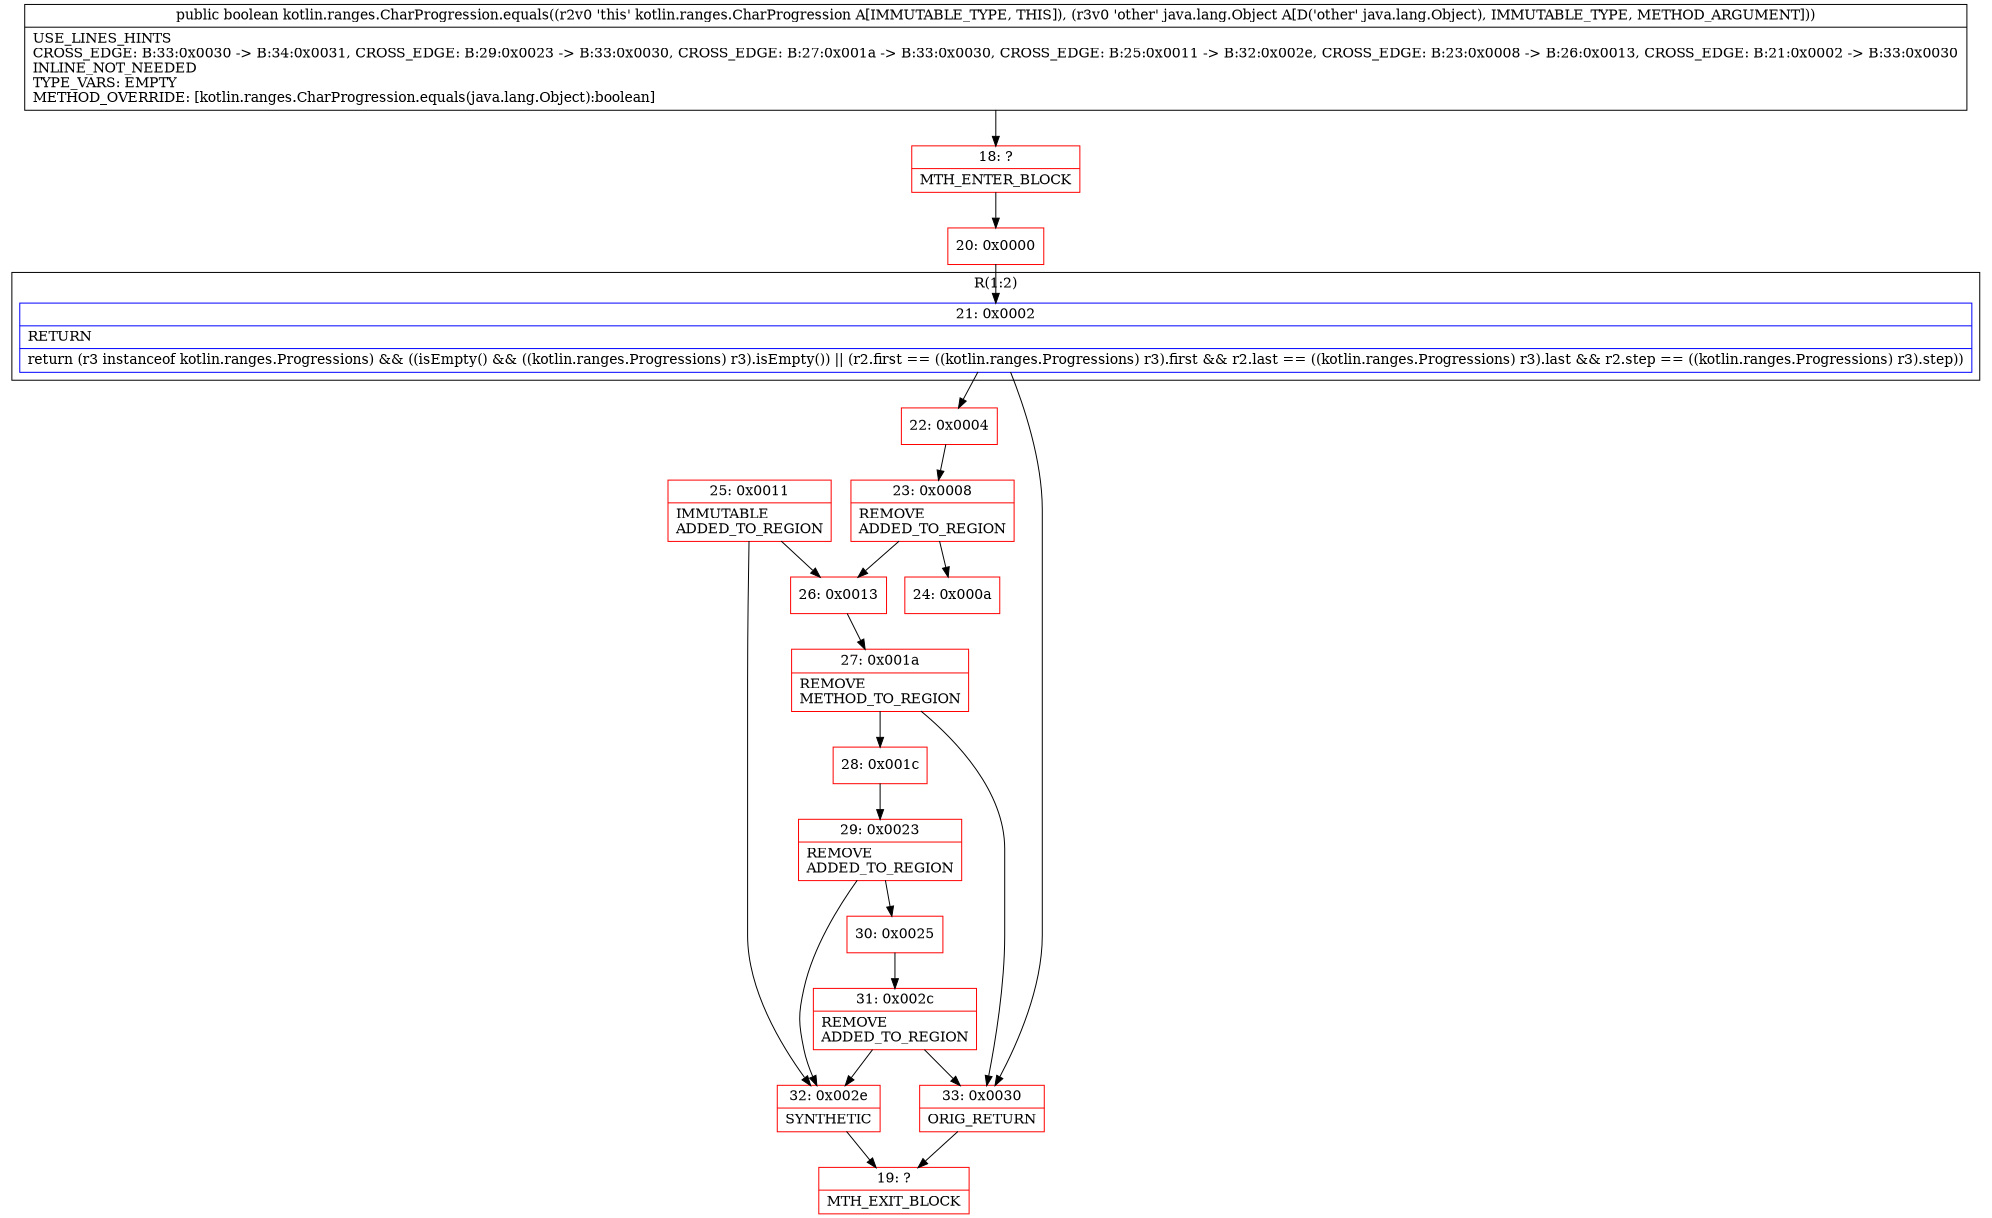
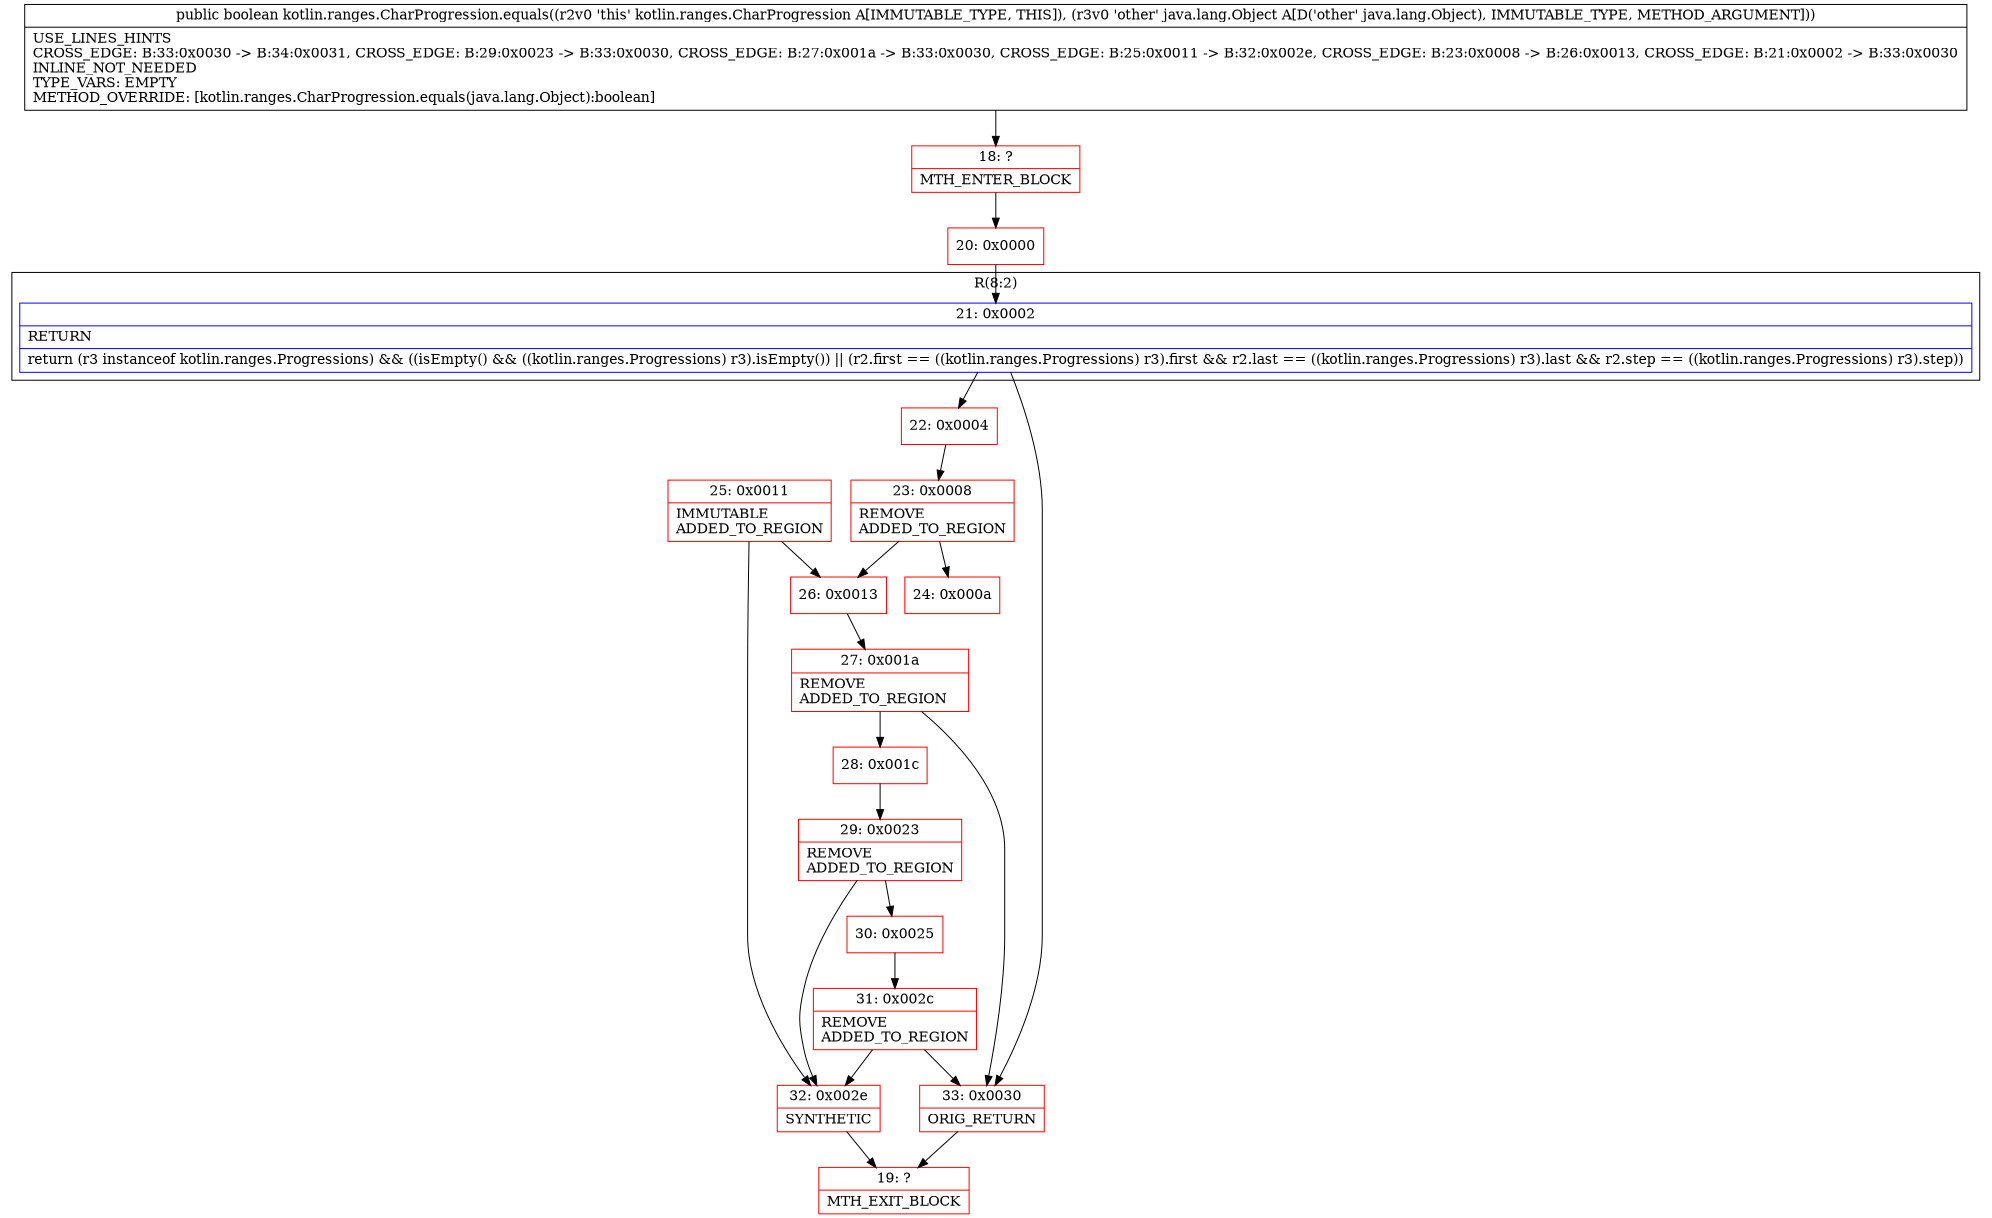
cluster "R(1:2)": label "R(1:2)" -> "R(8:2)"
node "27: 0x001a": text "METHOD_TO_REGION" -> "ADDED_TO_REGION"
